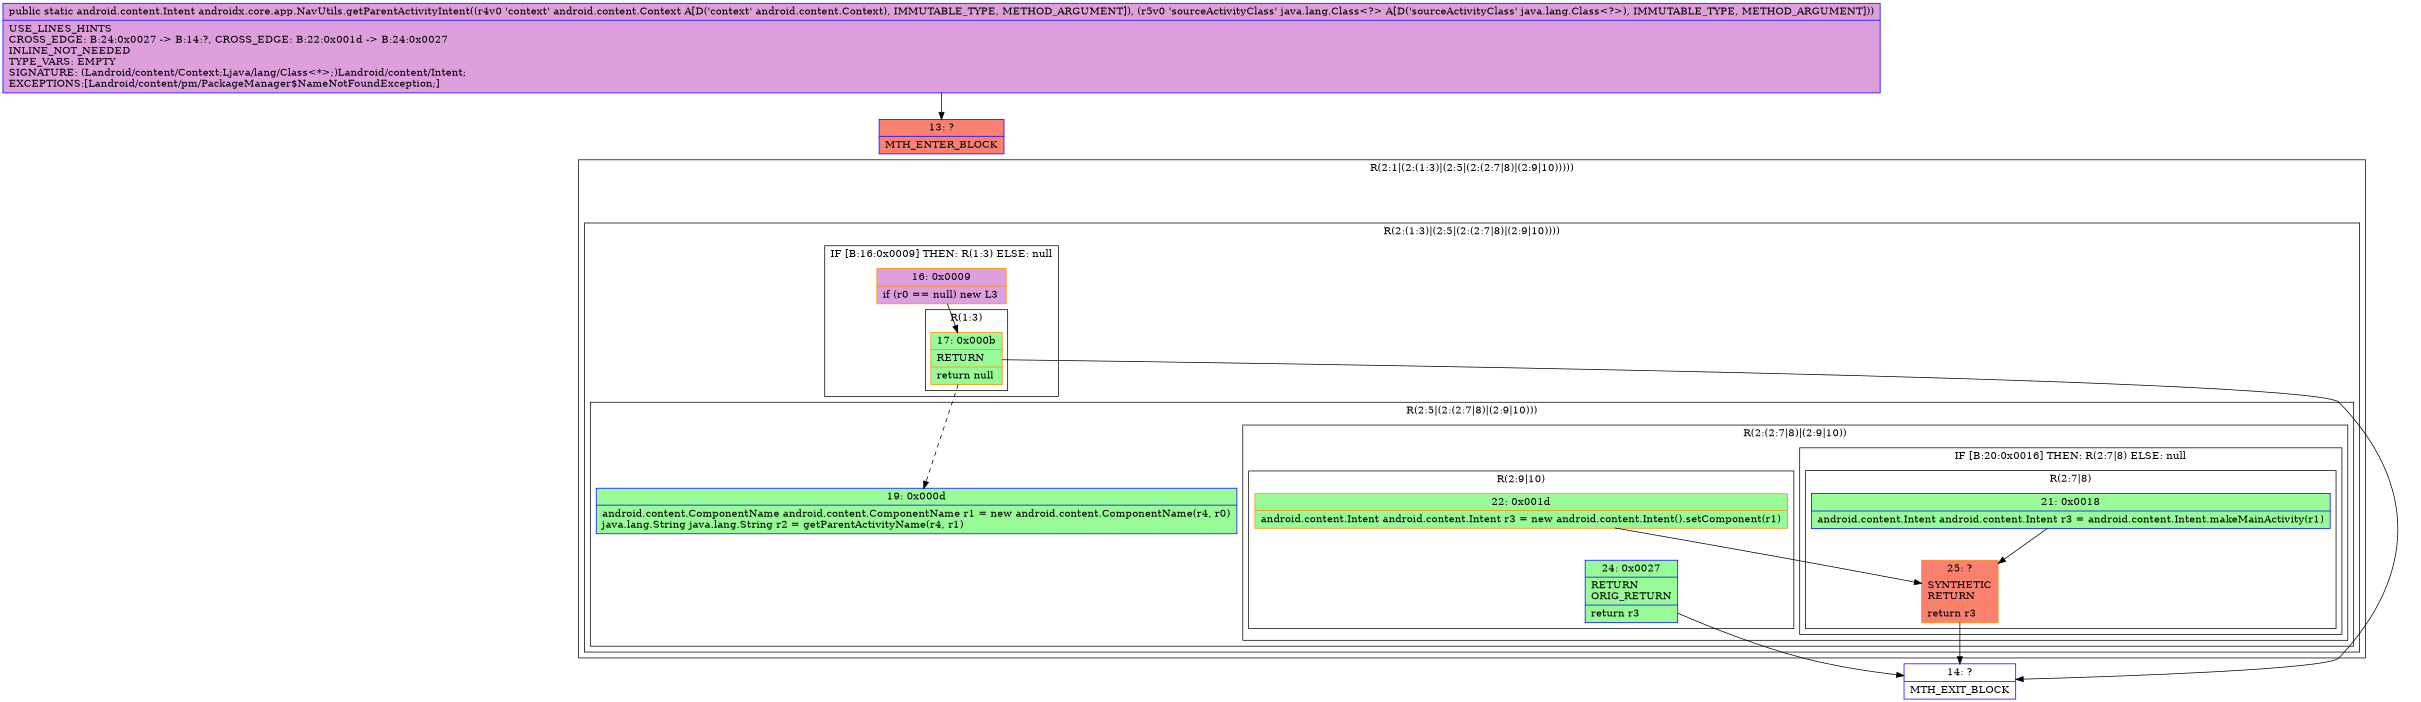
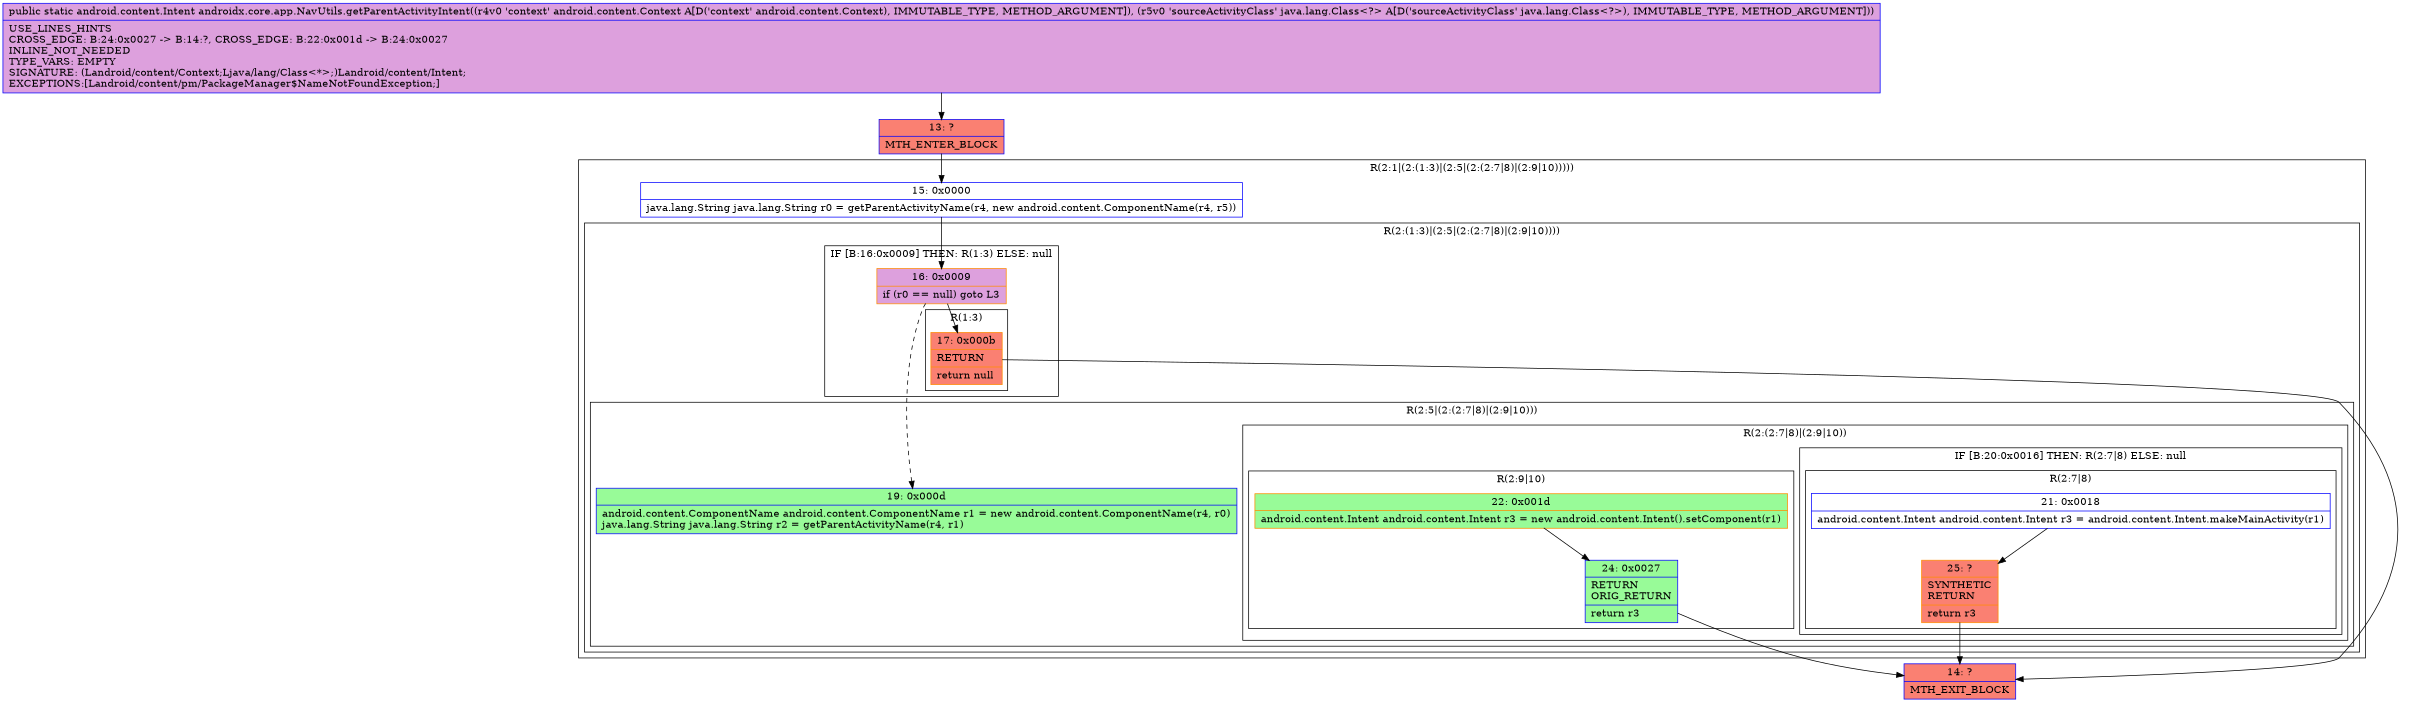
node "15: 0x0000": added
node "16: 0x0009": text "if (r0 == null) new L3" -> "if (r0 == null) goto L3"
node "17: 0x000b": fillcolor palegreen -> salmon
edge "17: 0x000b" -> "19: 0x000d": now "16: 0x0009" -> "19: 0x000d"
node "21: 0x0018": fillcolor palegreen -> white
edge "22: 0x001d" -> "25: ?": now "22: 0x001d" -> "24: 0x0027"
node "14: ?": fillcolor white -> salmon
